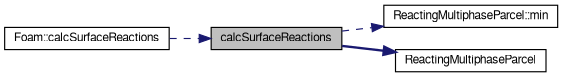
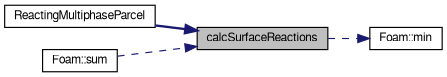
node "ReactingMultiphaseParcel::min": label "ReactingMultiphaseParcel::min" -> "Foam::min"
node "Foam::calcSurfaceReactions": label "Foam::calcSurfaceReactions" -> "Foam::sum"
edge "calcSurfaceReactions" -> "ReactingMultiphaseParcel": reversed
